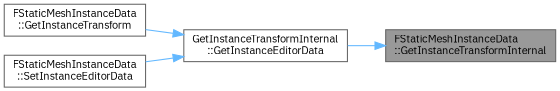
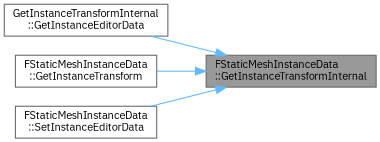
edge "FStaticMeshInstanceData ::GetInstanceTransform" -> "GetInstanceTransformInternal ::GetInstanceEditorData": now "FStaticMeshInstanceData ::GetInstanceTransform" -> "FStaticMeshInstanceData ::GetInstanceTransformInternal"
edge "FStaticMeshInstanceData ::SetInstanceEditorData" -> "GetInstanceTransformInternal ::GetInstanceEditorData": now "FStaticMeshInstanceData ::SetInstanceEditorData" -> "FStaticMeshInstanceData ::GetInstanceTransformInternal"
